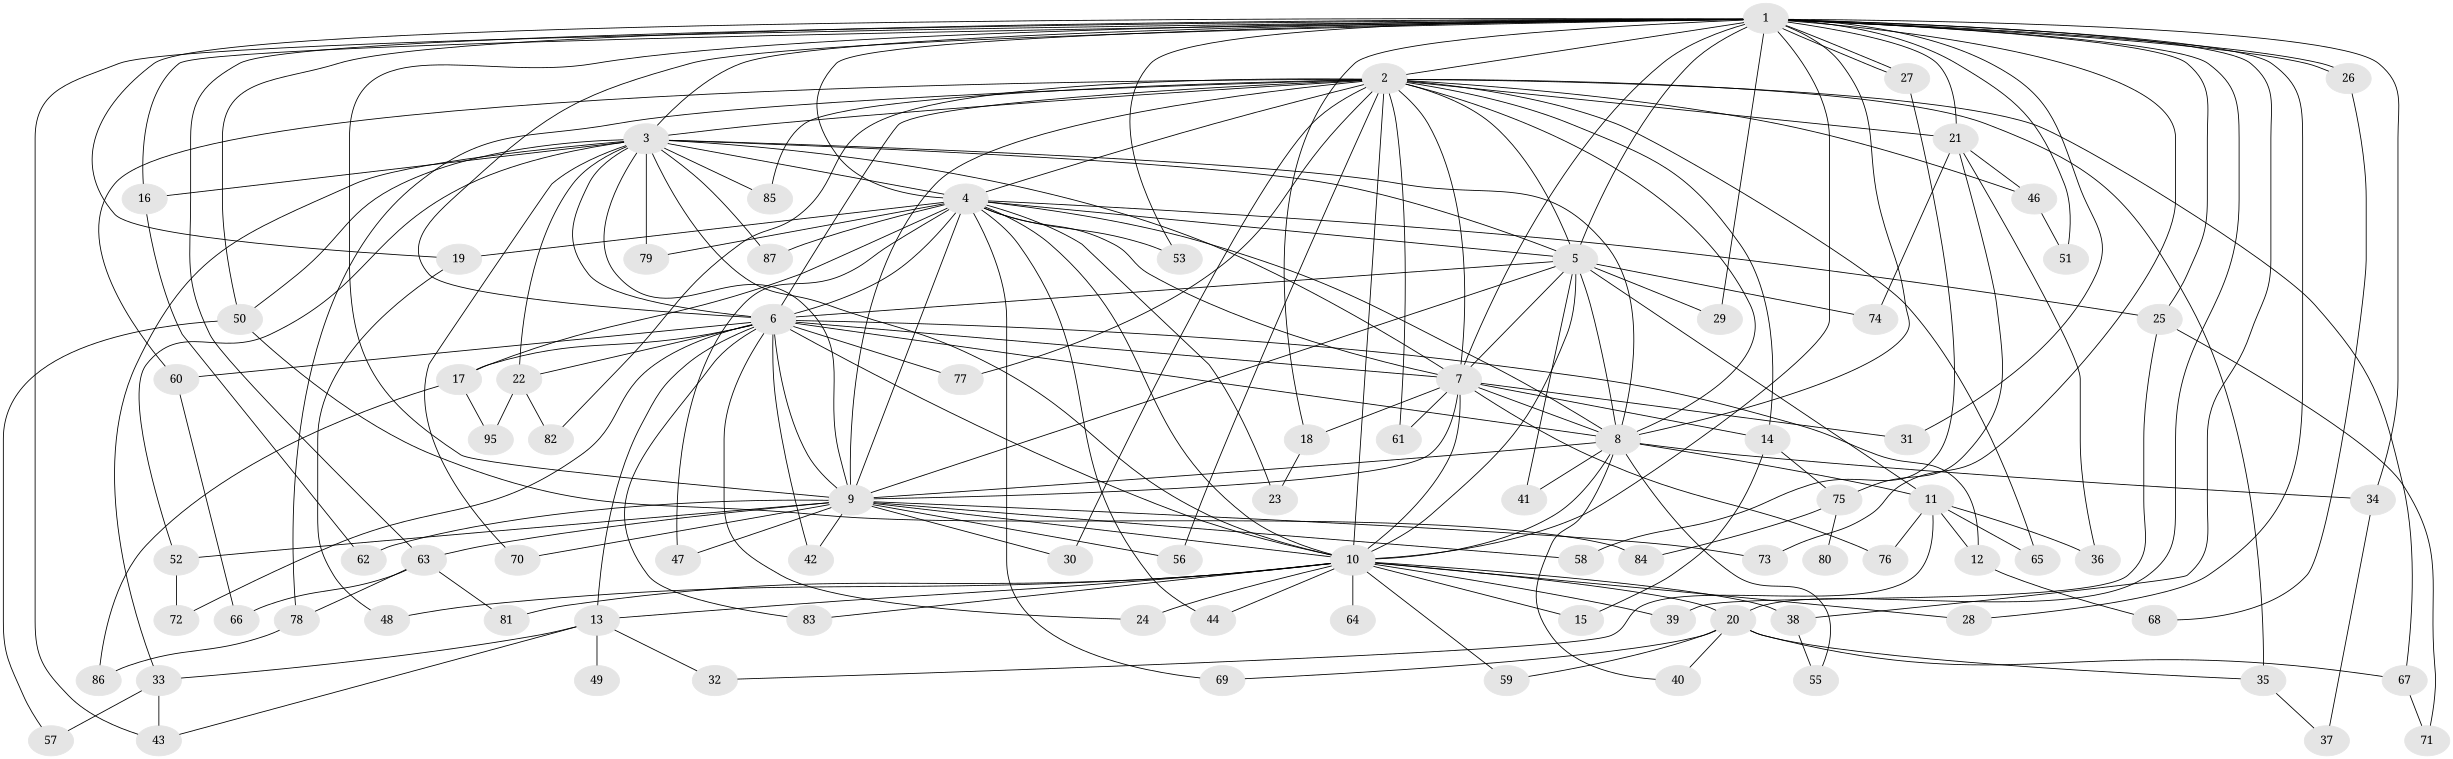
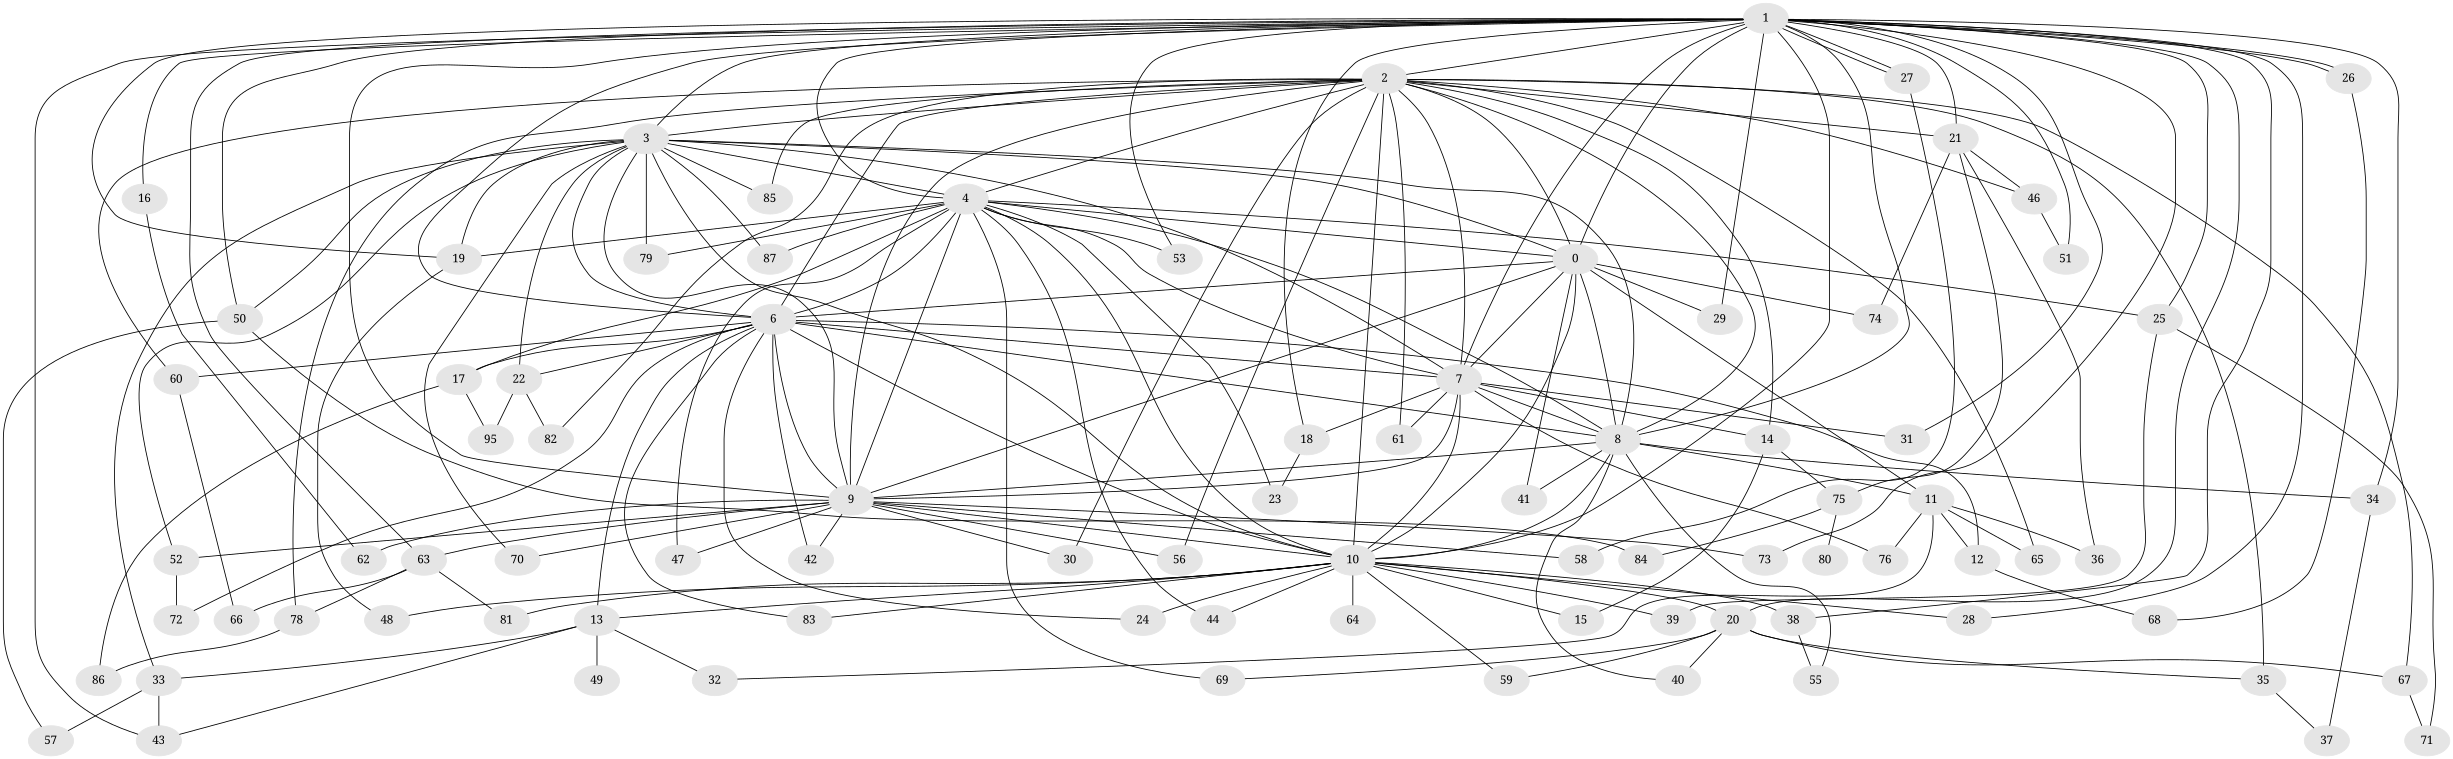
edge "3" -- "16": now "3" -- "19"
node "5": label "5" -> "0"
node "77": removed
